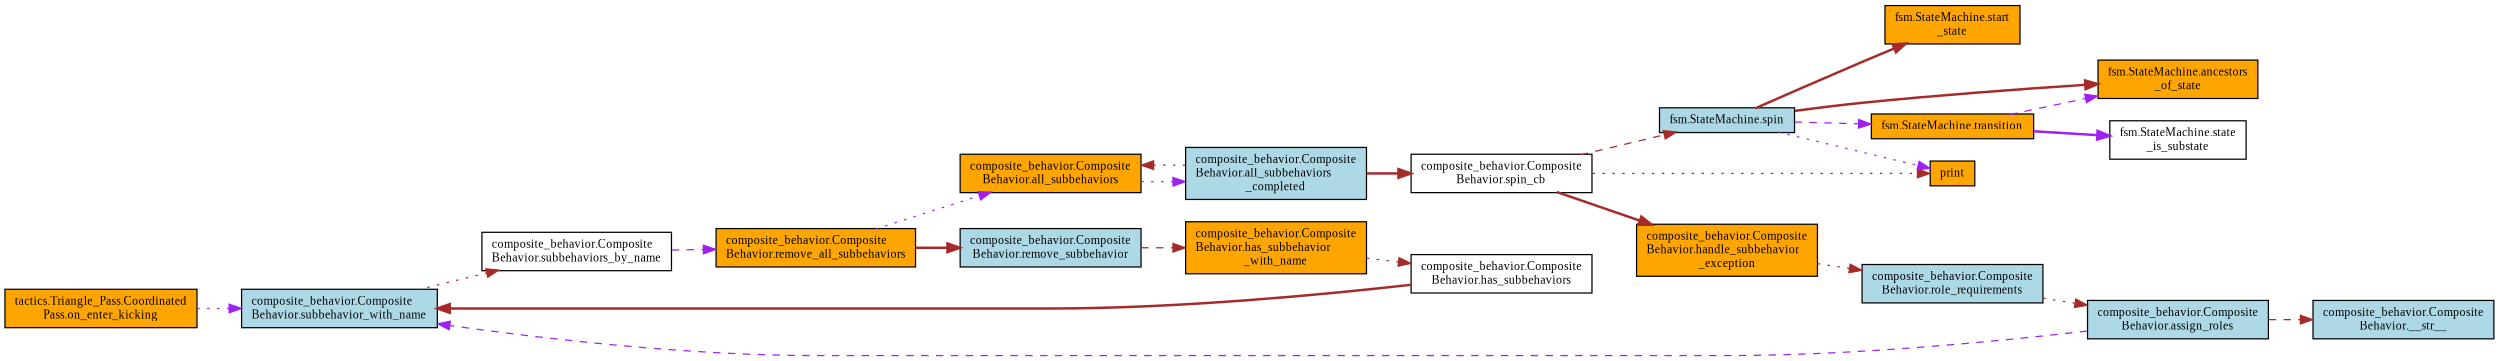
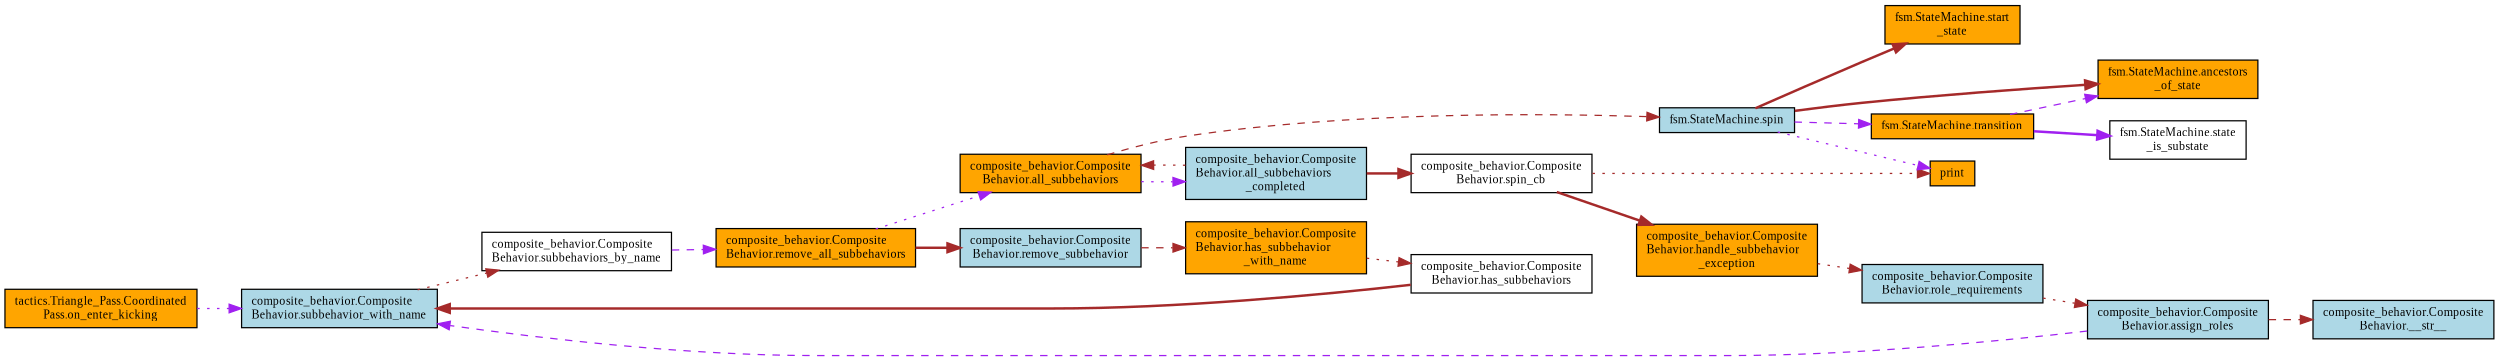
edge "composite_behavior.Composite Behavior.spin_cb" -> "fsm.StateMachine.spin": now "composite_behavior.Composite Behavior.all_subbehaviors" -> "fsm.StateMachine.spin"
